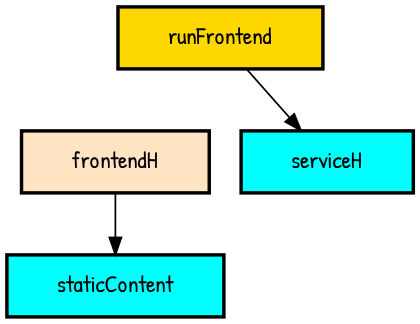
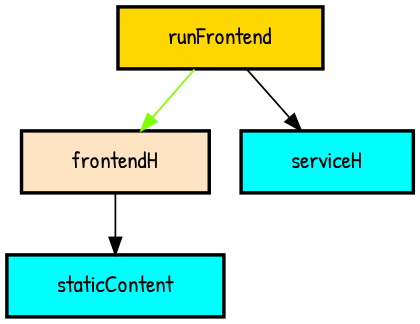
edge "runFrontend" -> "frontendH": added
